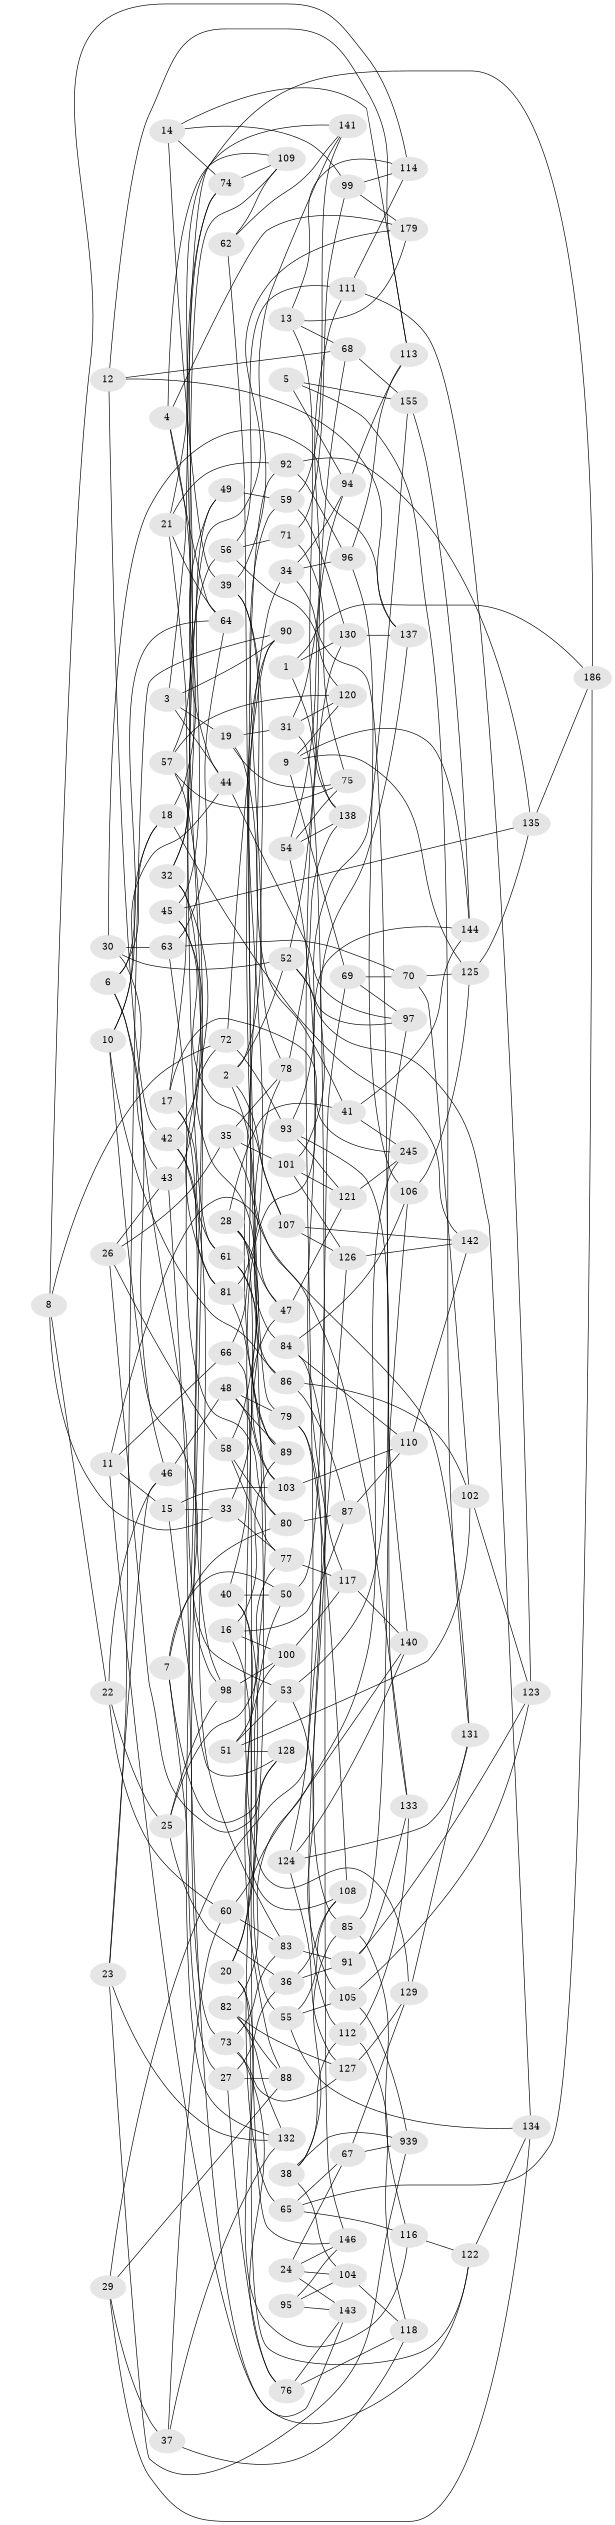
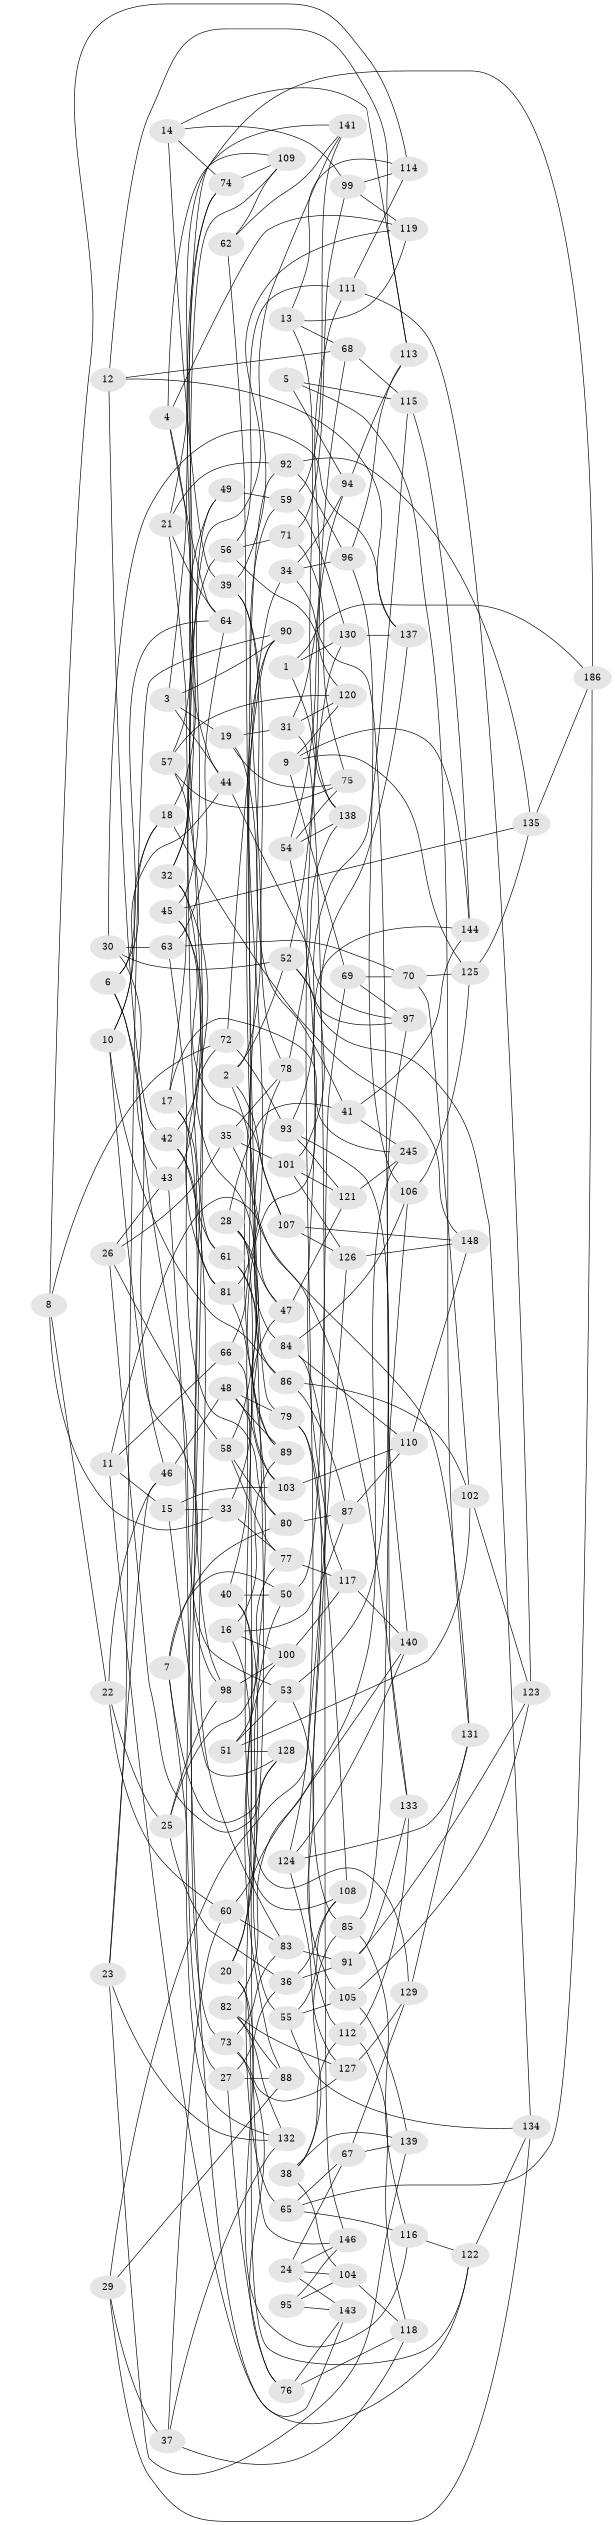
node "179": label "179" -> "119"
node "155": label "155" -> "115"
node "142": label "142" -> "148"
node "939": label "939" -> "139"
